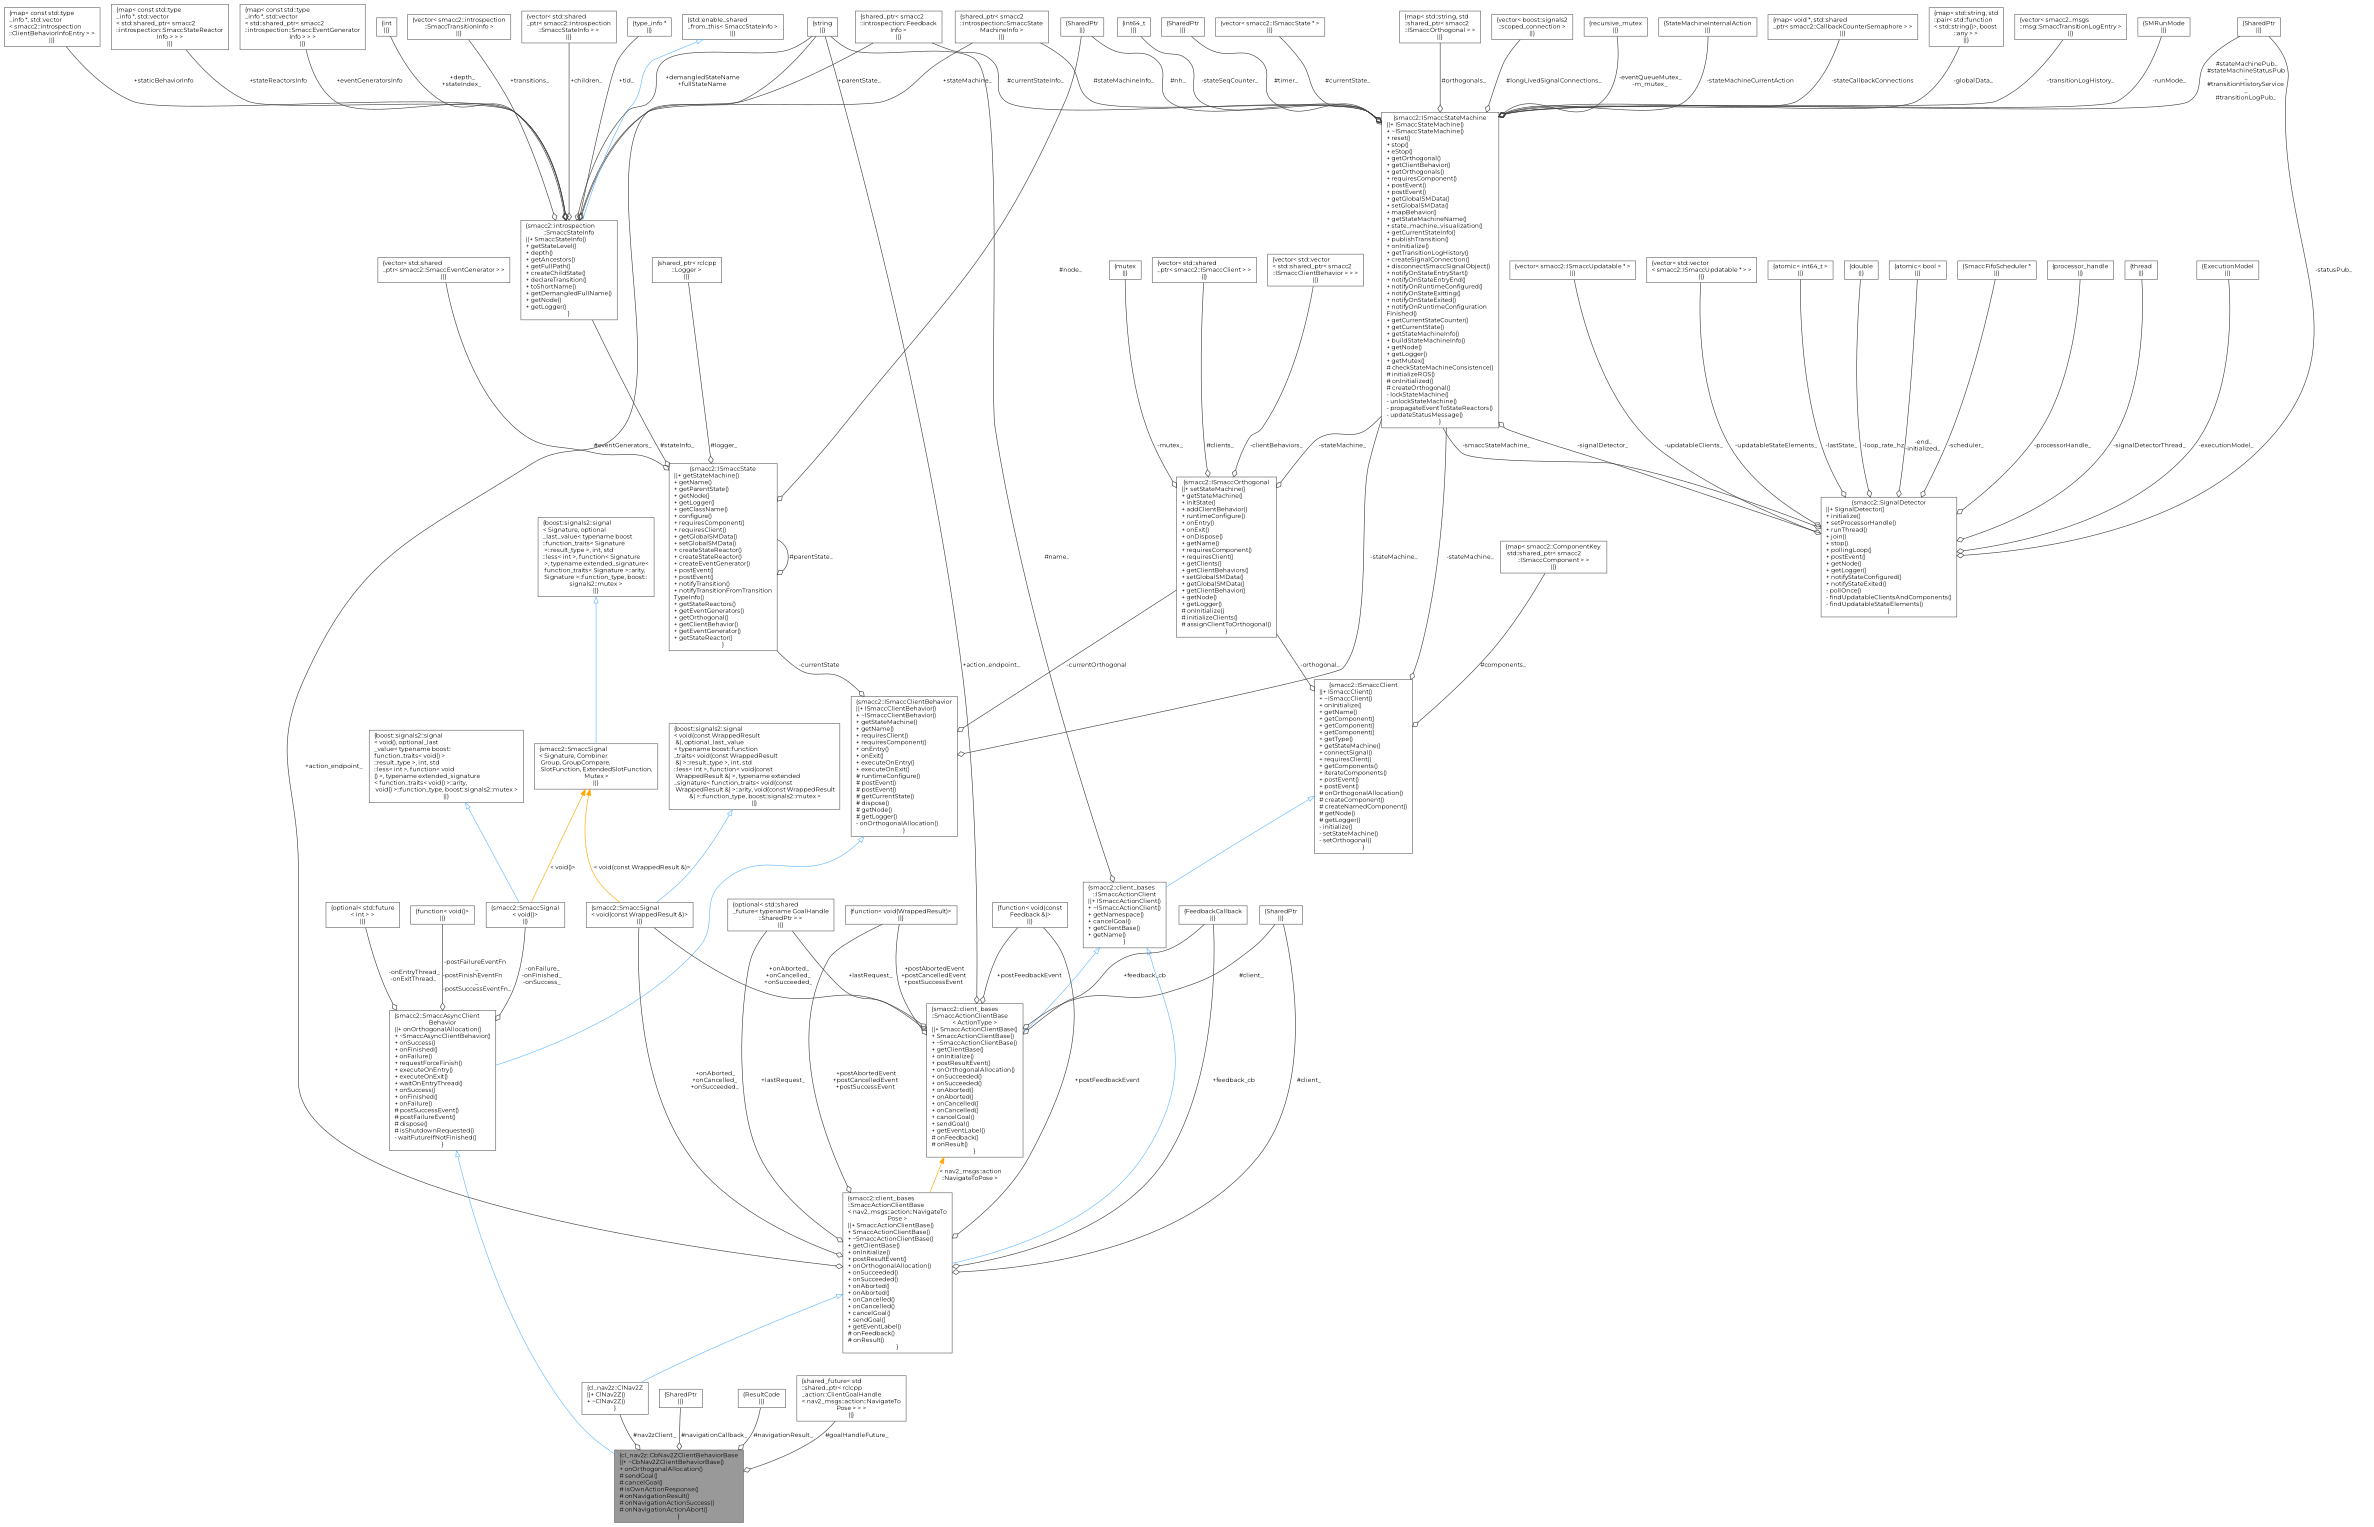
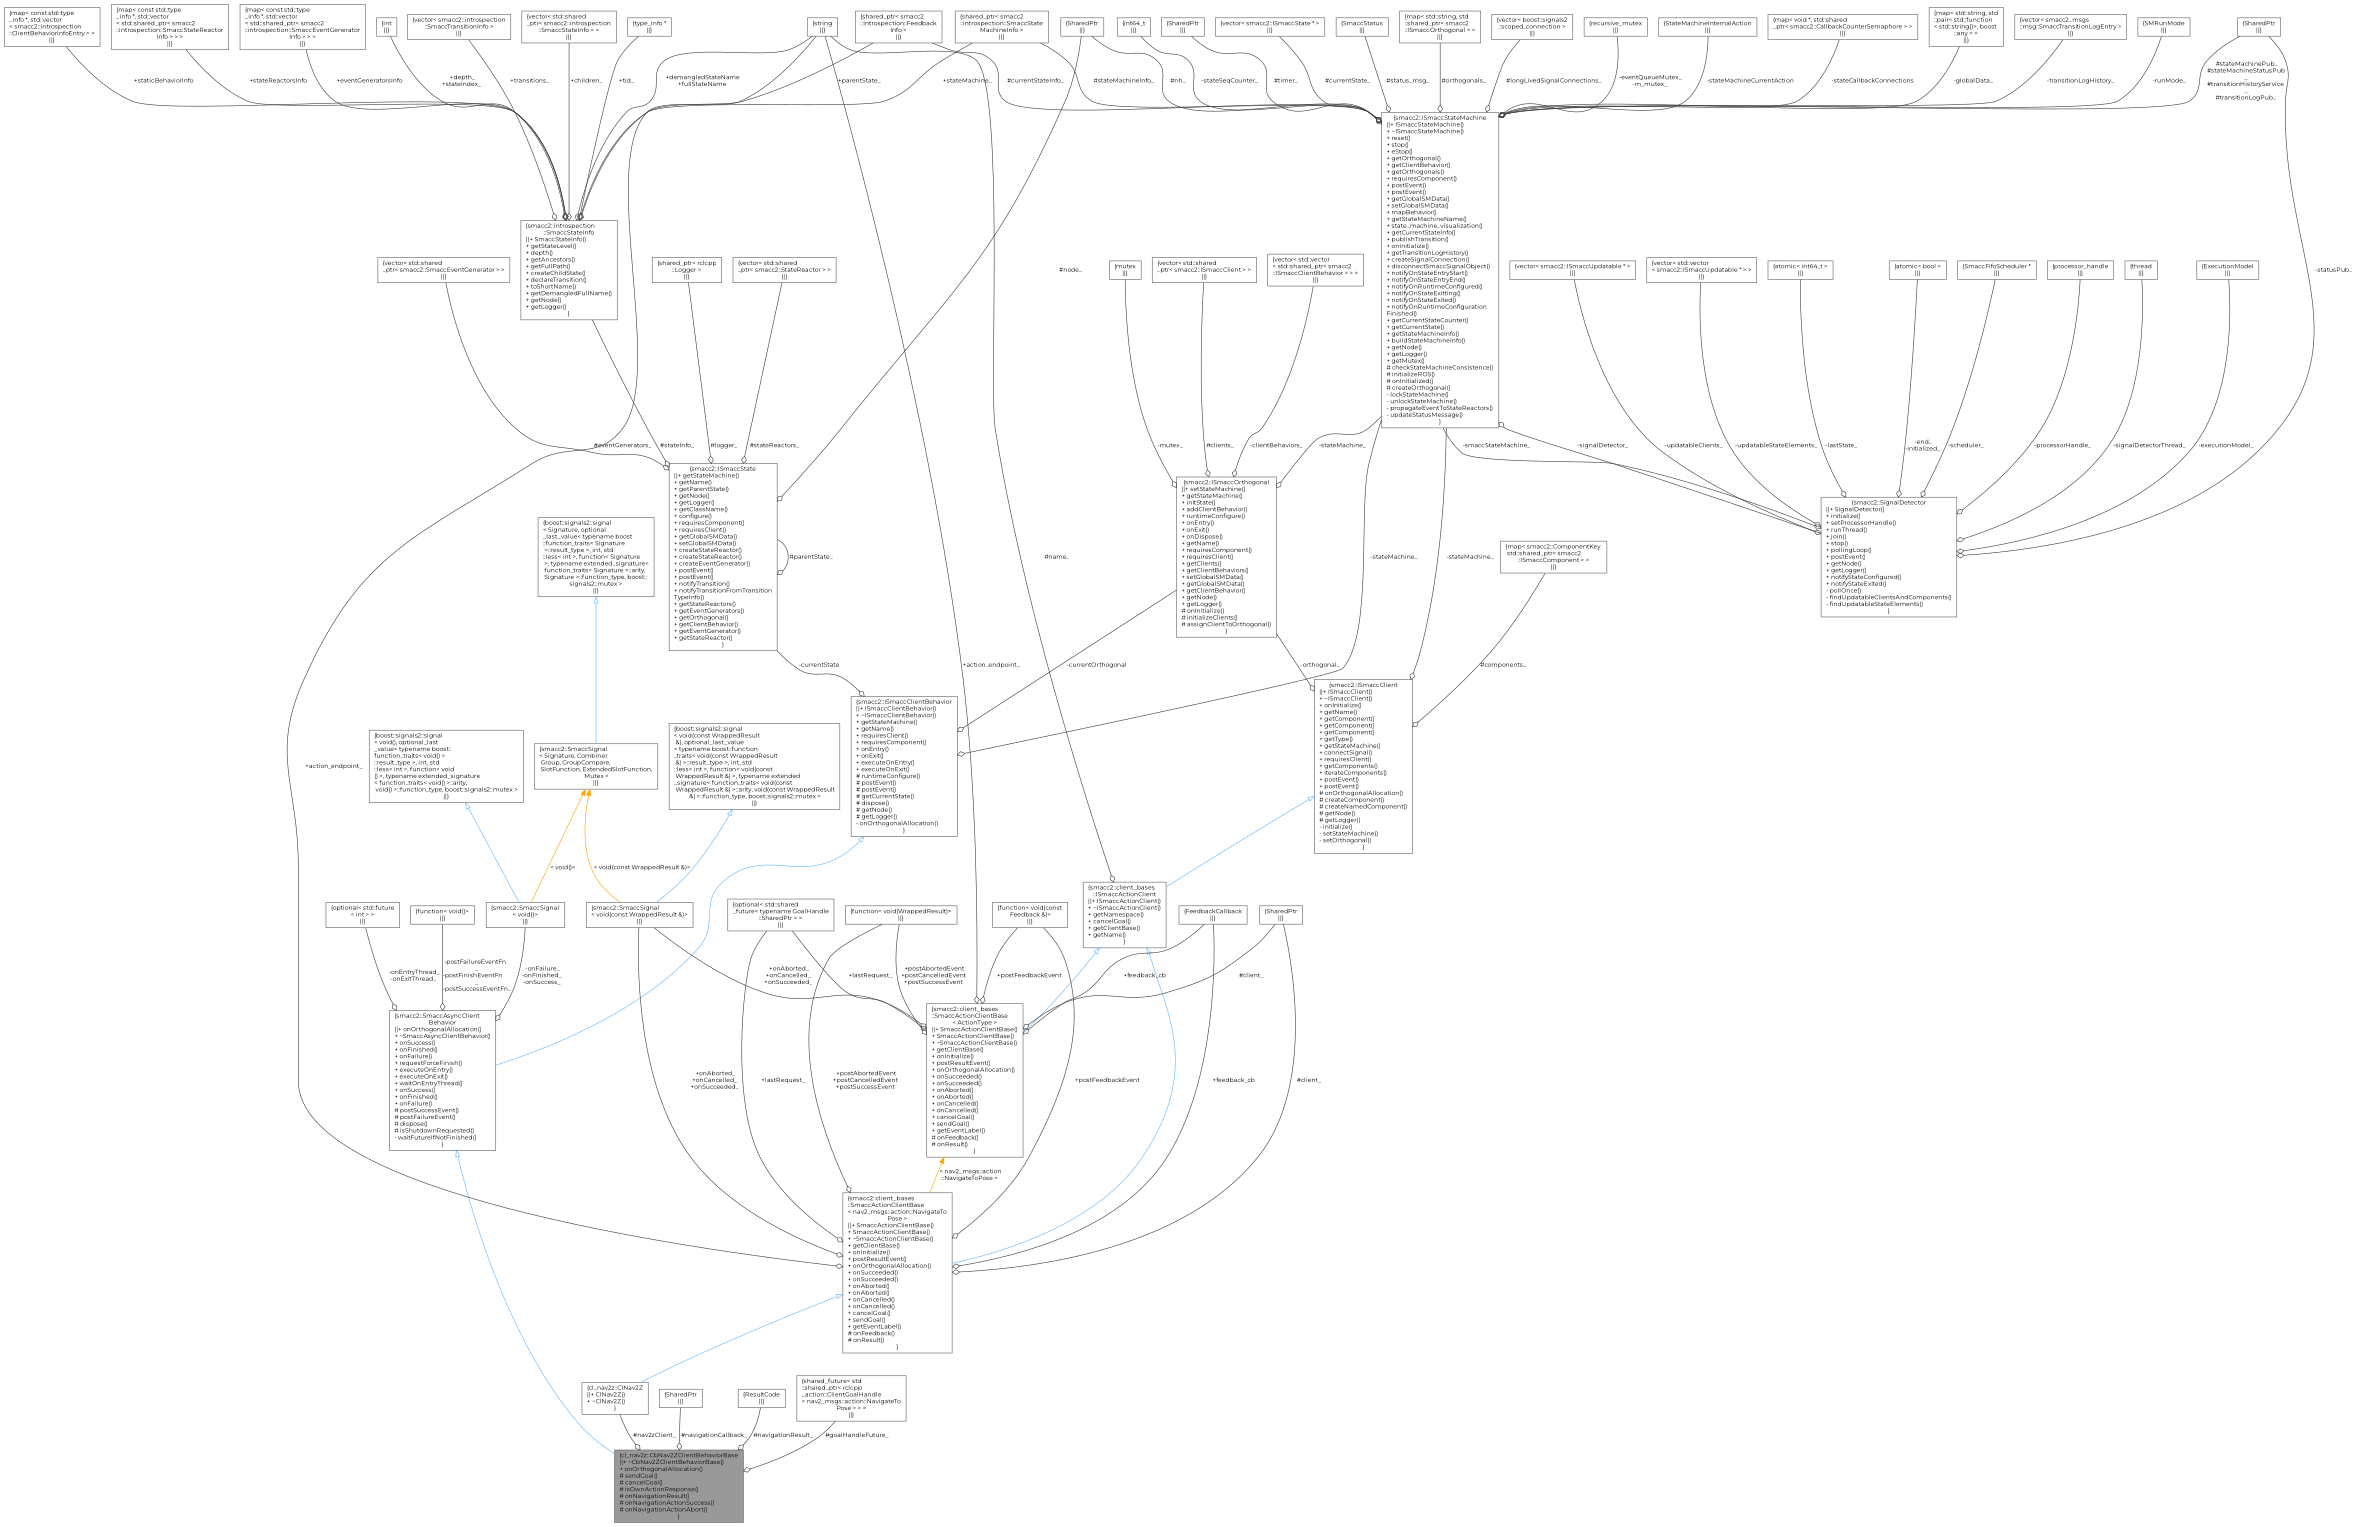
node "{std::enable_shared _from_this< SmaccStateInfo > ||}": removed
node "{SmaccStatus ||}": added
node "{vector< std::shared _ptr< smacc2::StateReactor > > ||}": added
node "{double ||}": removed
